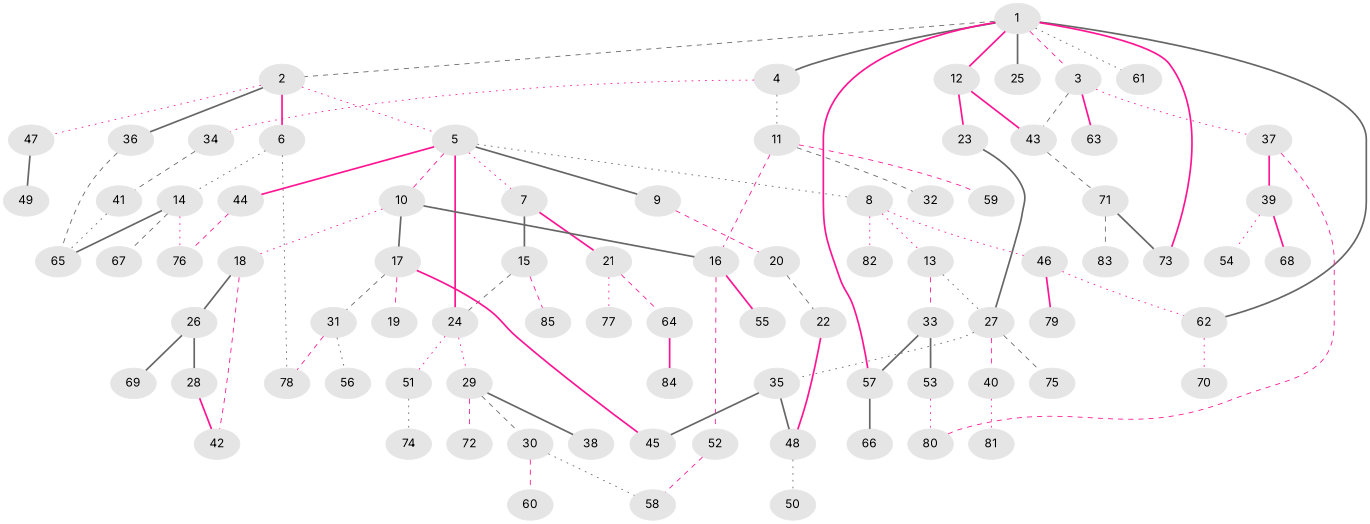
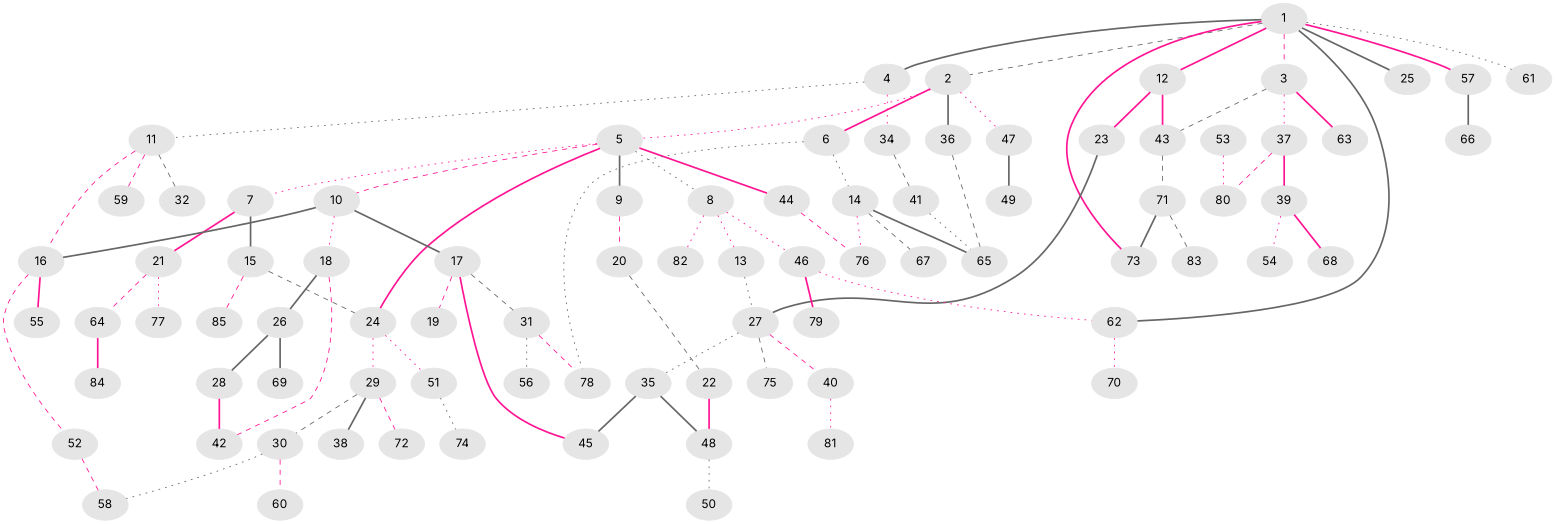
node "33": removed
